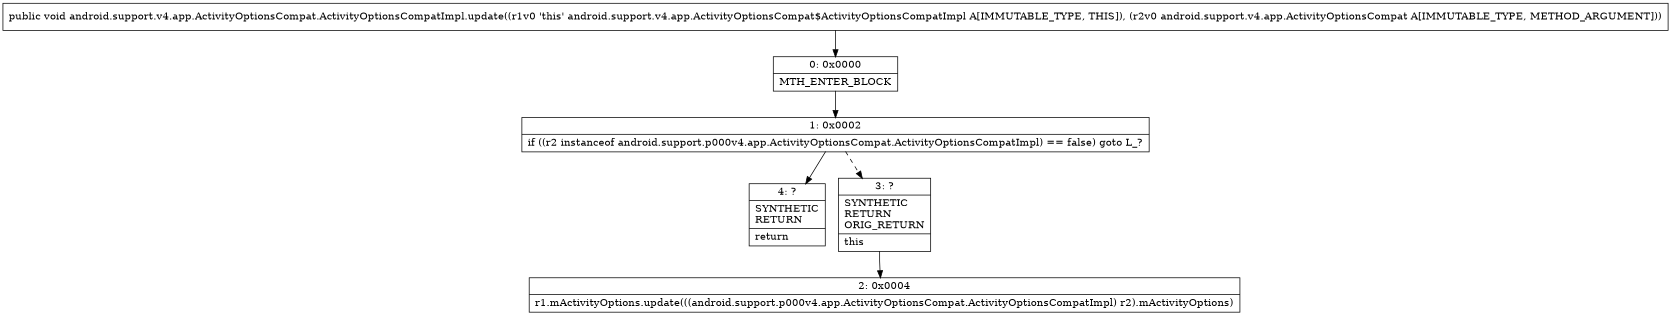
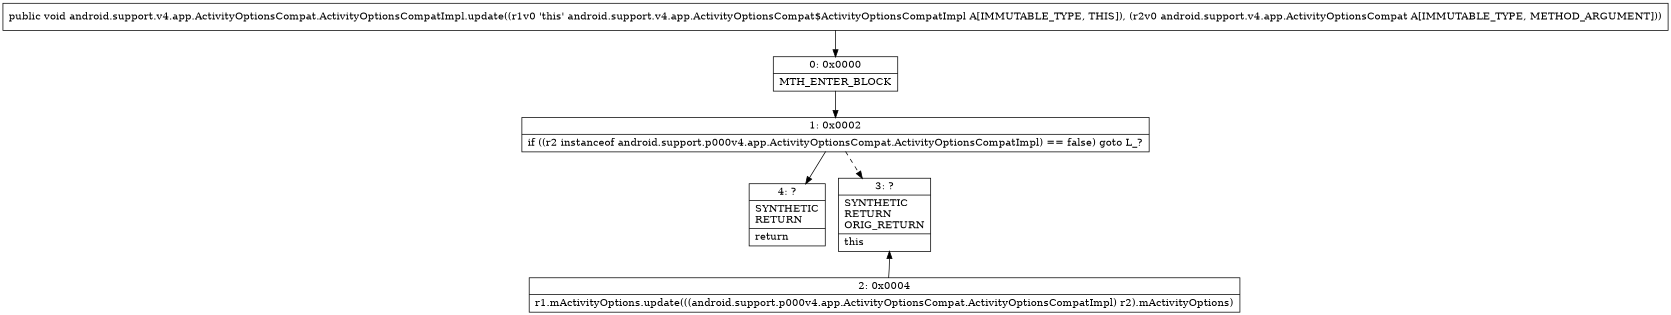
edge "3: ?" -> "2: 0x0004": reversed
